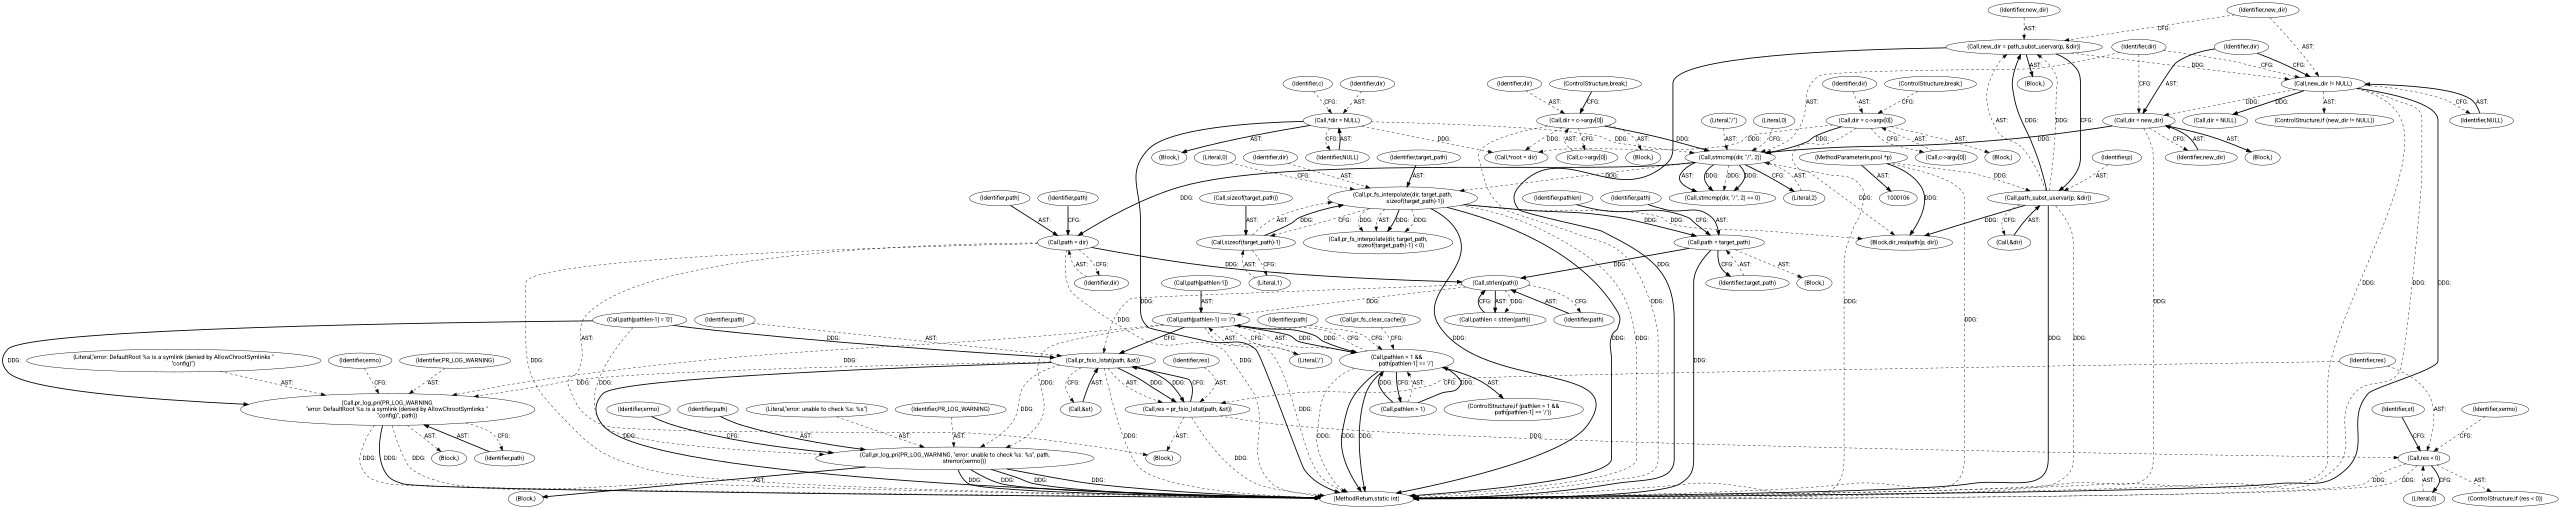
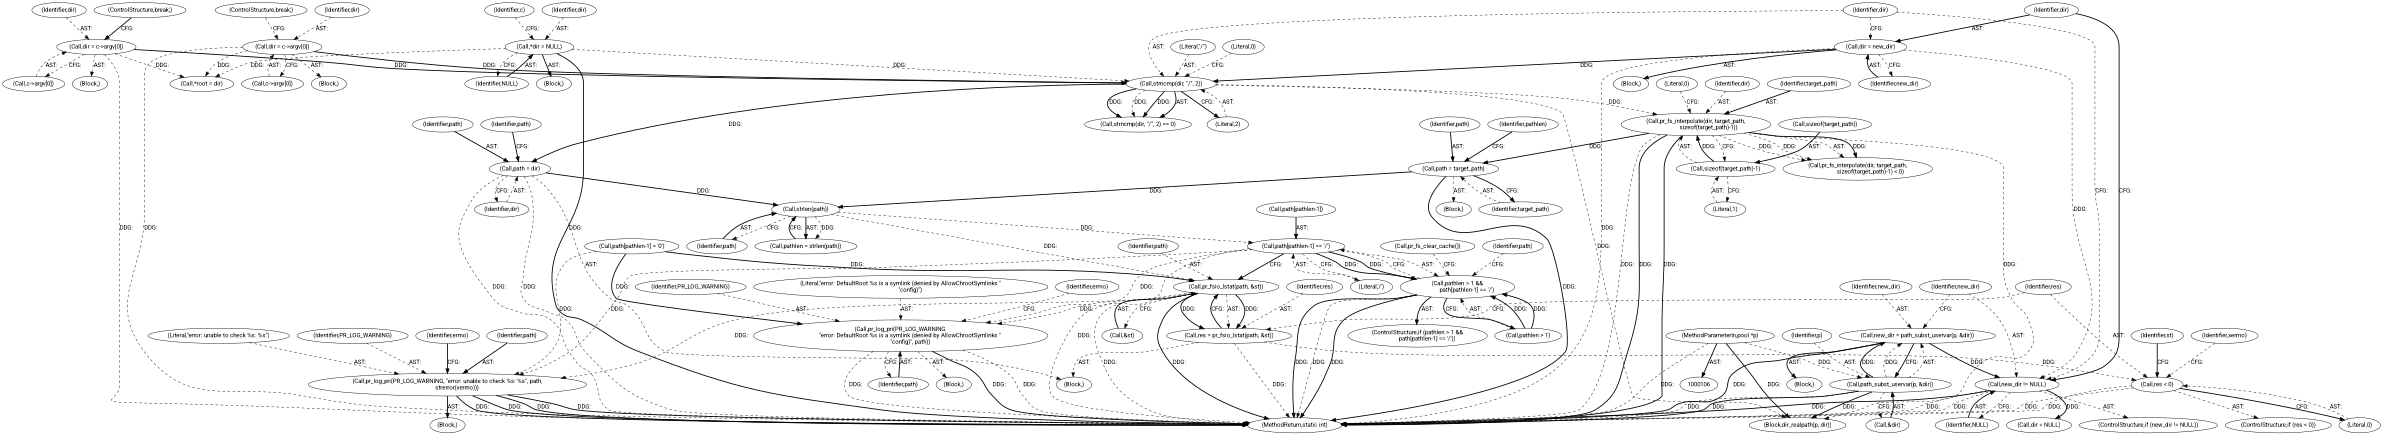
edge "(Call,new_dir = path_subst_uservar(p, &dir))" -> "(Call,new_dir != NULL)": style dashed -> bold
edge "(Call,new_dir != NULL)" -> "(Call,dir = new_dir)": reversed
